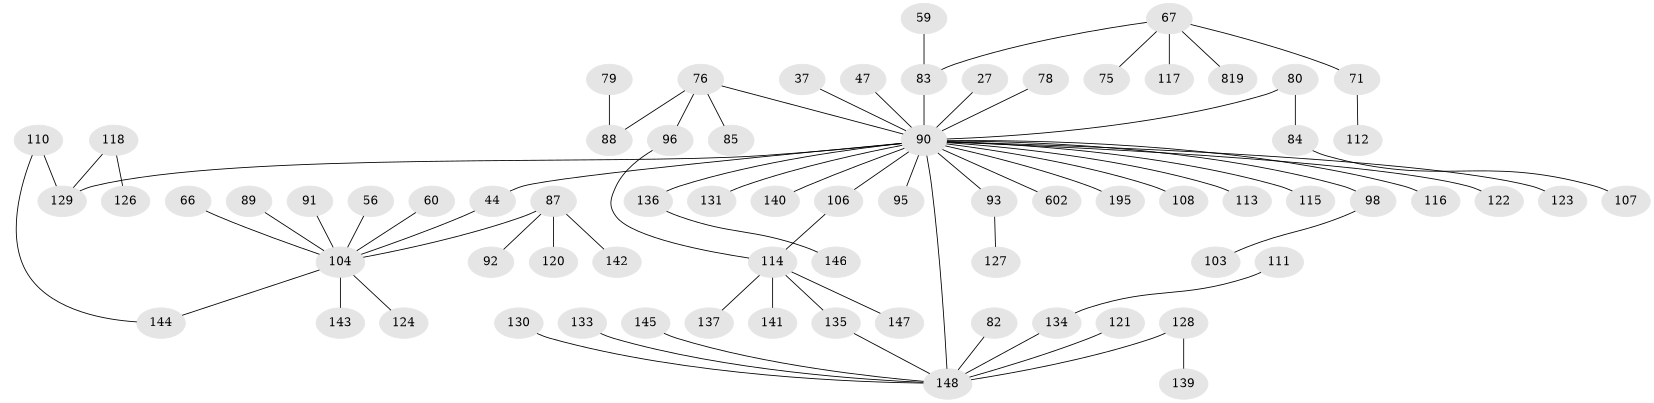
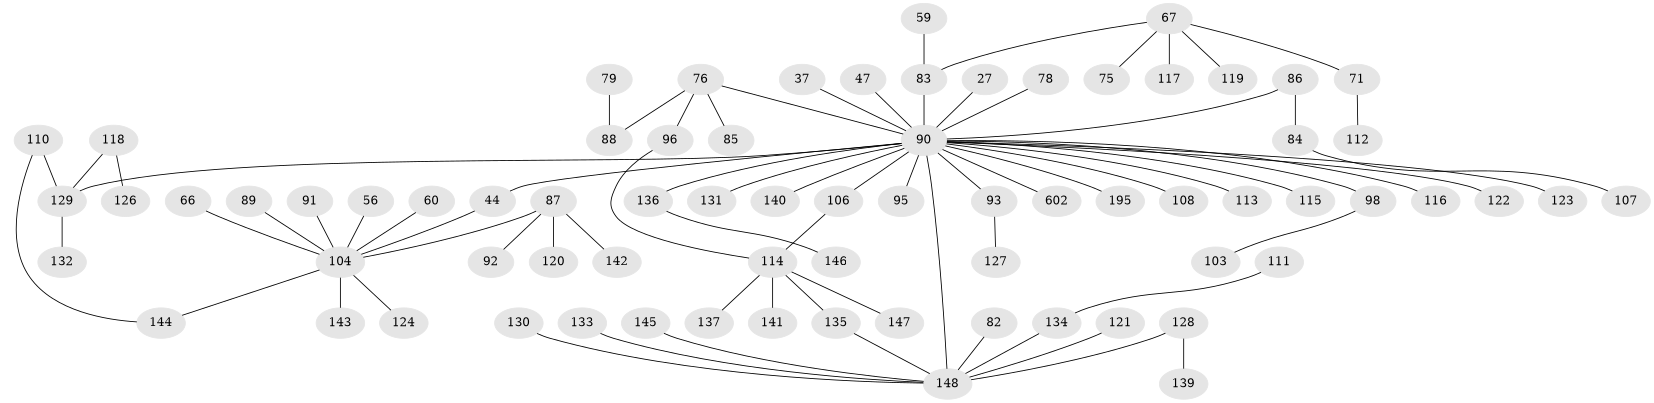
node "819": label "819" -> "119"
node "80": label "80" -> "86"
node "132": added
